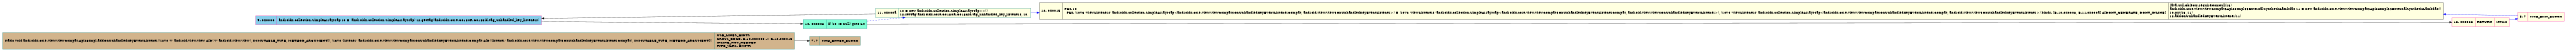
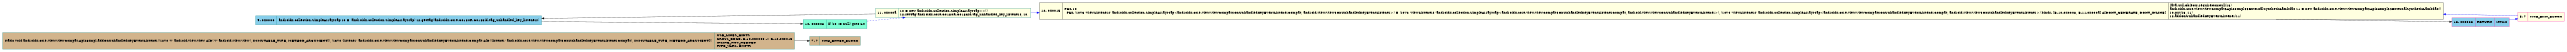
node "9: 0x0000": color deeppink -> teal
node "13: 0x0023": fillcolor lightyellow -> skyblue
edge "10: 0x0008" -> "13: 0x0023": now "12: 0x0015" -> "13: 0x0023"
